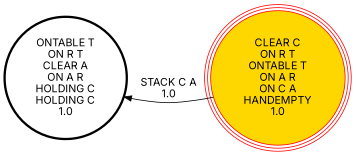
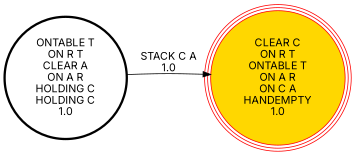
edge "CLEAR C ON R T ONTABLE T ON A R ON C A HANDEMPTY 1.0" -> "ONTABLE T ON R T CLEAR A ON A R HOLDING C HOLDING C 1.0": reversed
